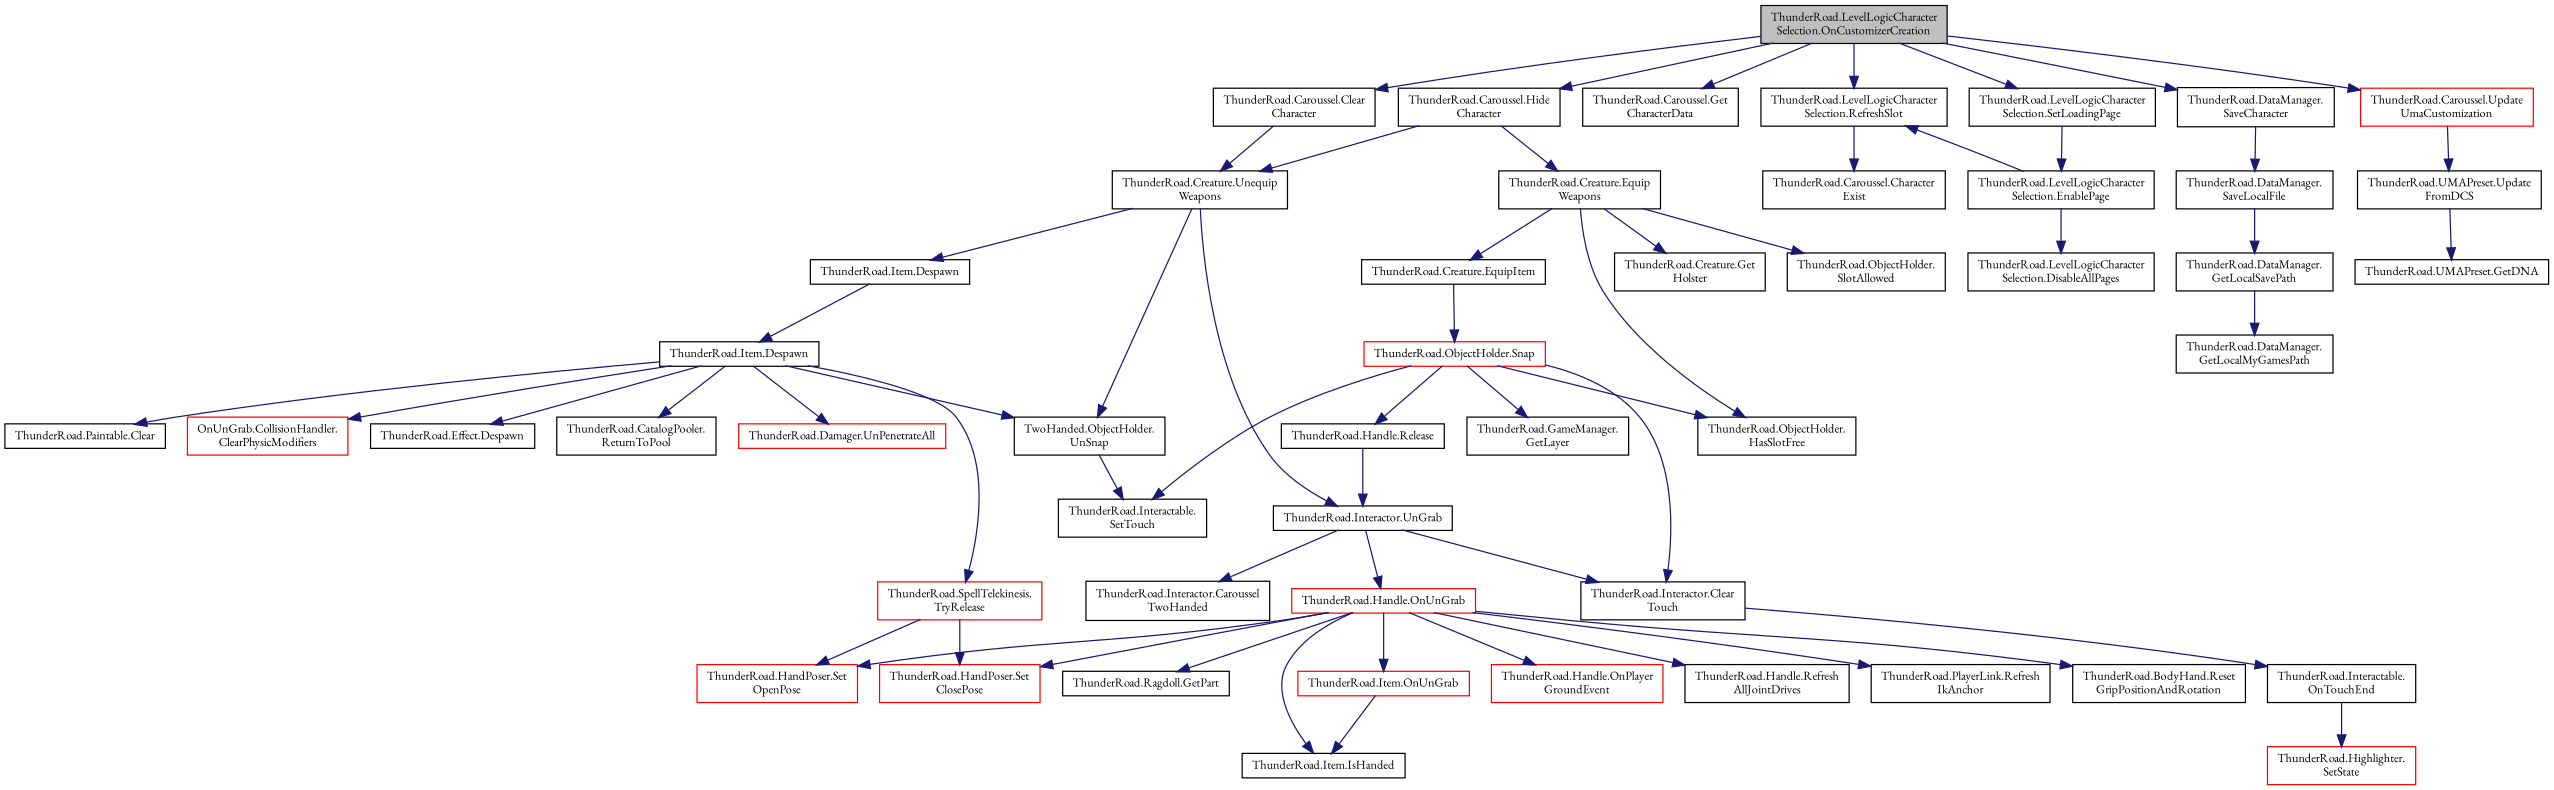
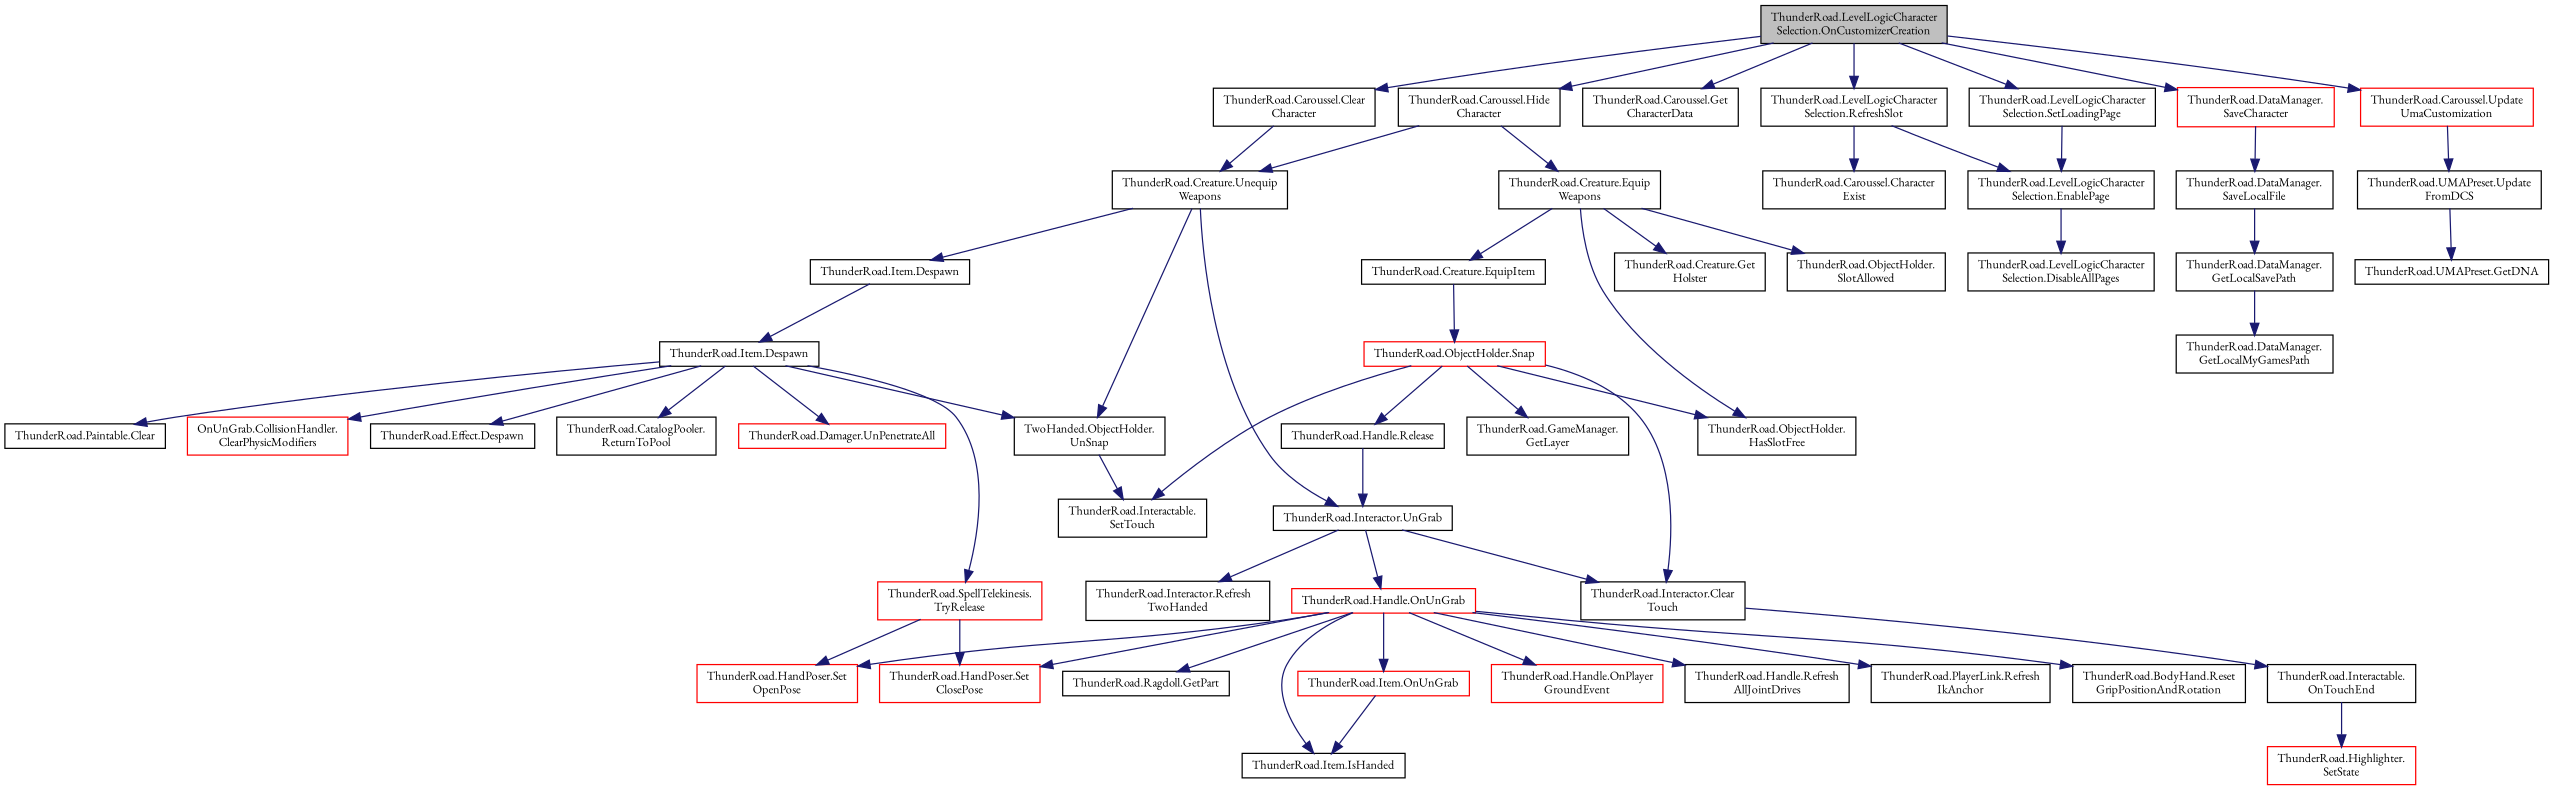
node "ThunderRoad.DataManager. SaveCharacter": color black -> red
edge "ThunderRoad.LevelLogicCharacter Selection.EnablePage" -> "ThunderRoad.LevelLogicCharacter Selection.RefreshSlot": reversed
node "ThunderRoad.Interactor.Caroussel TwoHanded": label "ThunderRoad.Interactor.Caroussel TwoHanded" -> "ThunderRoad.Interactor.Refresh TwoHanded"
